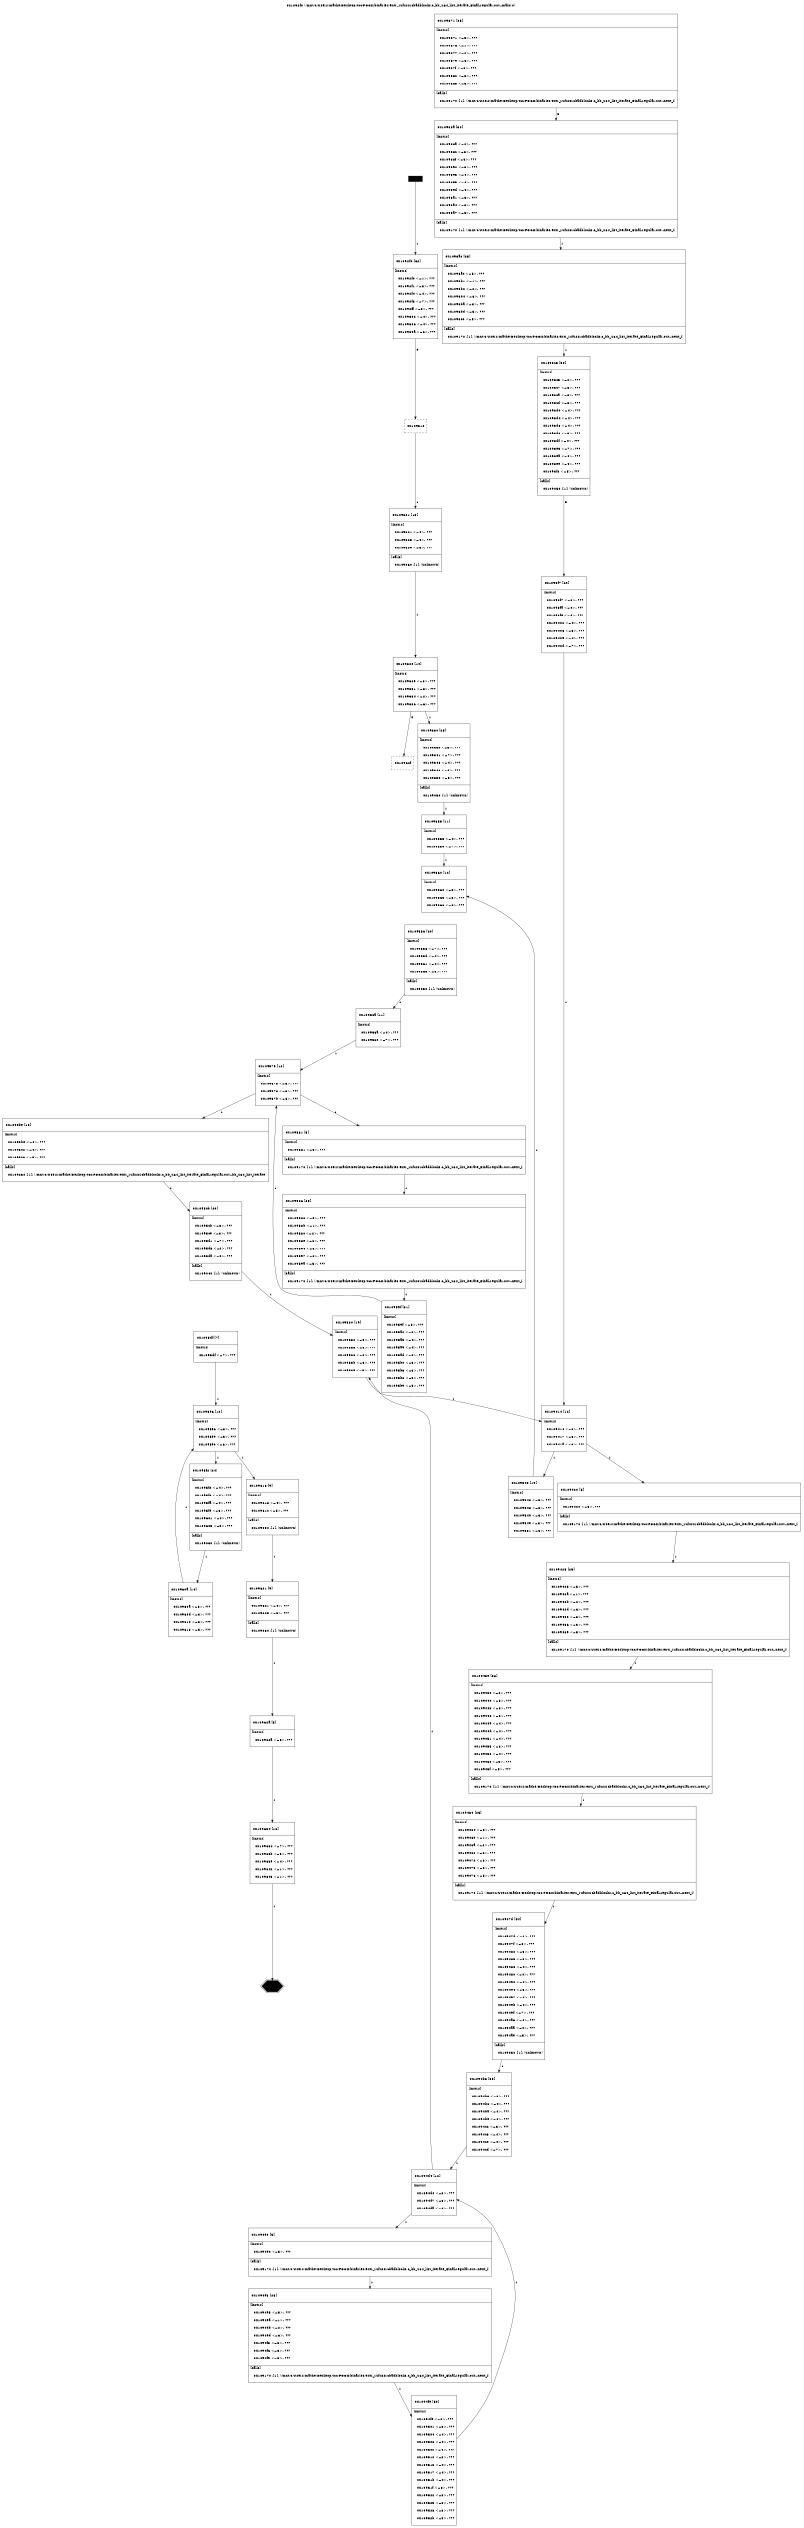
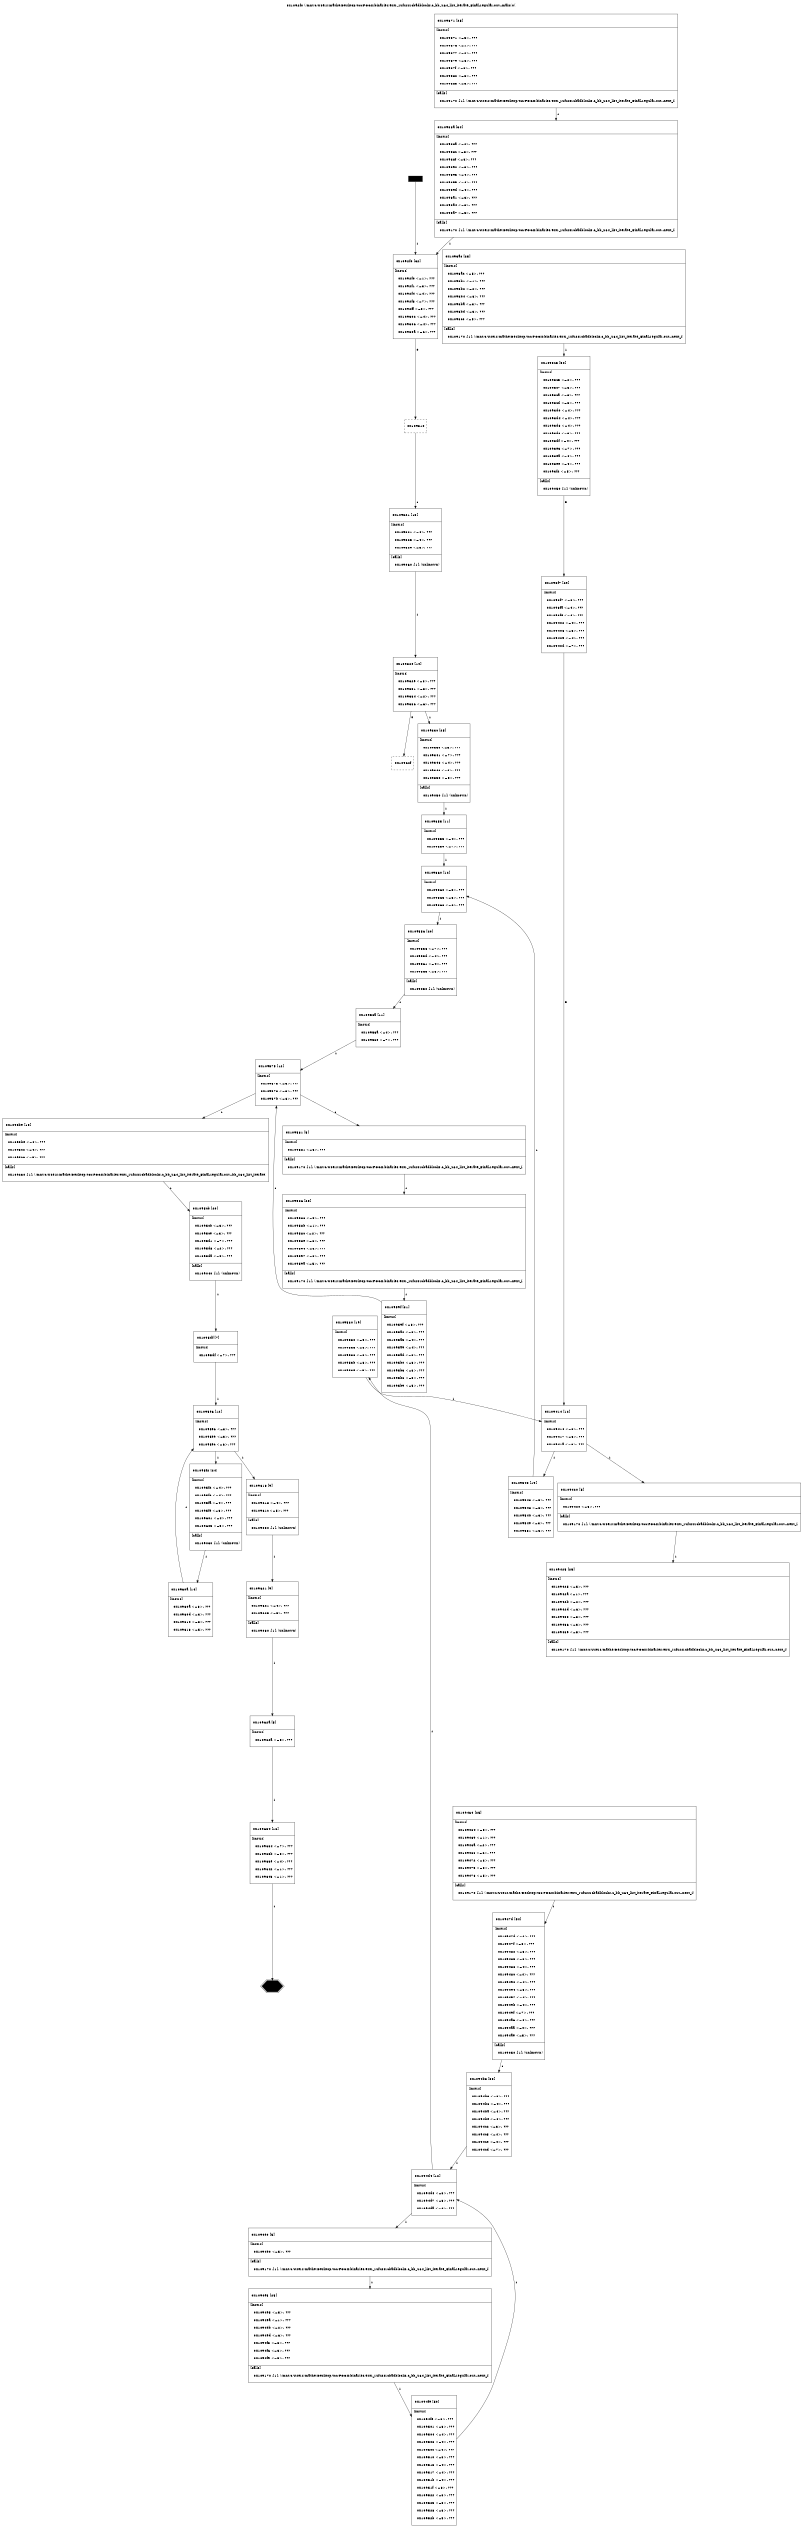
edge "0x109371 [25]" -> "0x10938a [34]": label " 3" -> " 1"
edge "0x10938a [34]" -> "0x1093ac [25]": now "0x10938a [34]" -> "0x1092f0 [32]"
edge "0x109360 [12]" -> "0x109556 [20]": added, label "1"
edge "0x1093f7 [29]" -> "0x109414 [12]": label " 1" -> " 3"
edge "0x1095cb [20]" -> "0x109530 [19]": now "0x1095cb [20]" -> "0x1095df [7]"
node "0x10943e [38]": removed
